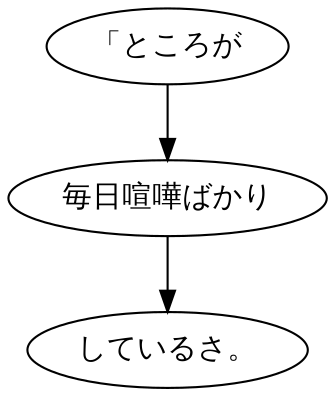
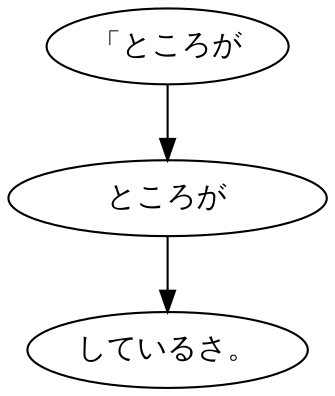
node "毎日喧嘩ばかり": label "毎日喧嘩ばかり" -> "ところが"
